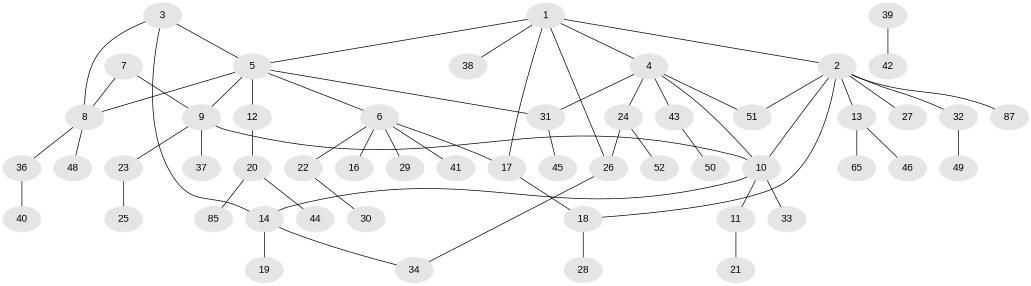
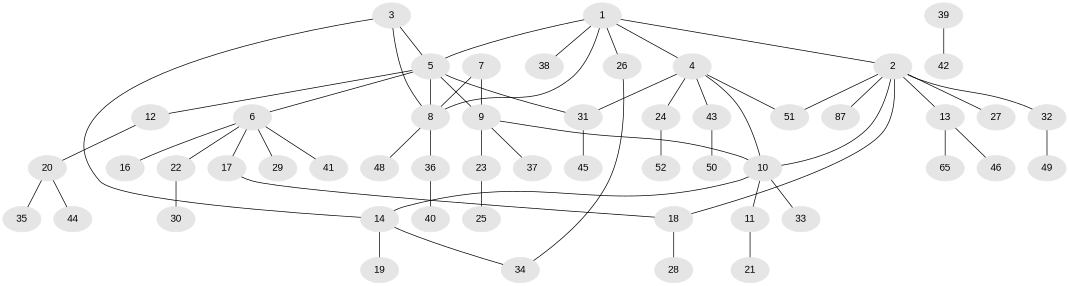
edge "1" -- "17": now "1" -- "8"
edge "24" -- "26": removed
node "85": label "85" -> "35"
